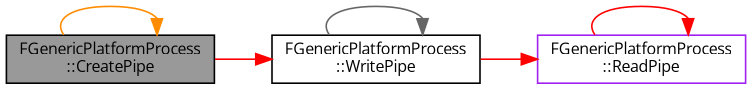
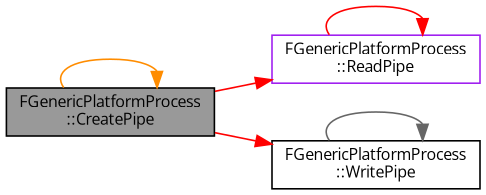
edge "FGenericPlatformProcess ::WritePipe" -> "FGenericPlatformProcess ::ReadPipe": now "FGenericPlatformProcess ::CreatePipe" -> "FGenericPlatformProcess ::ReadPipe"
